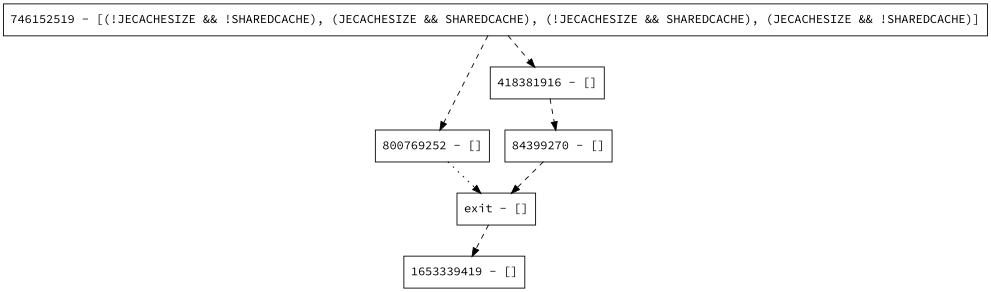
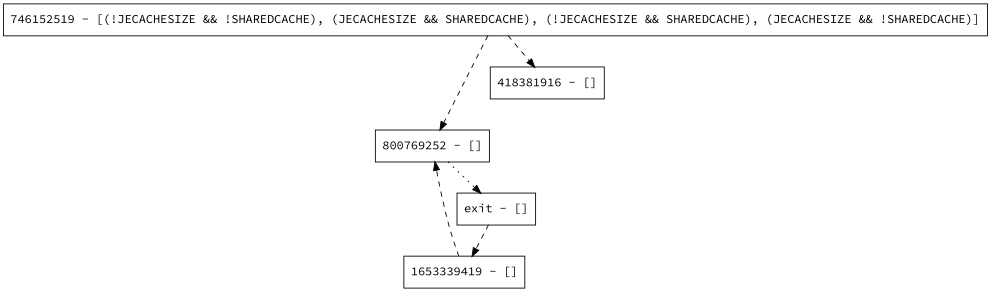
node "84399270 - []": removed
edge "1653339419 - []" -> "800769252 - []": added
